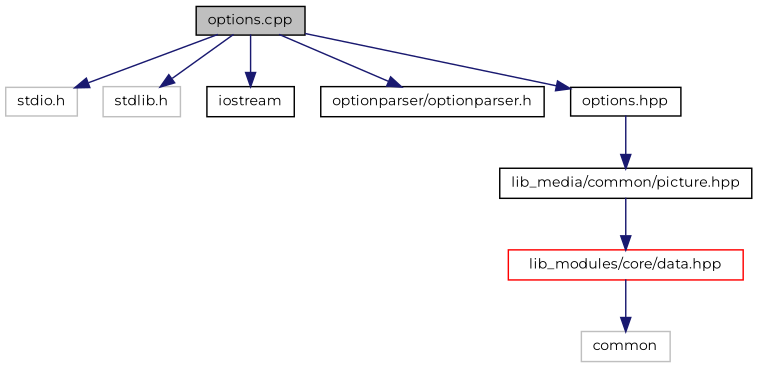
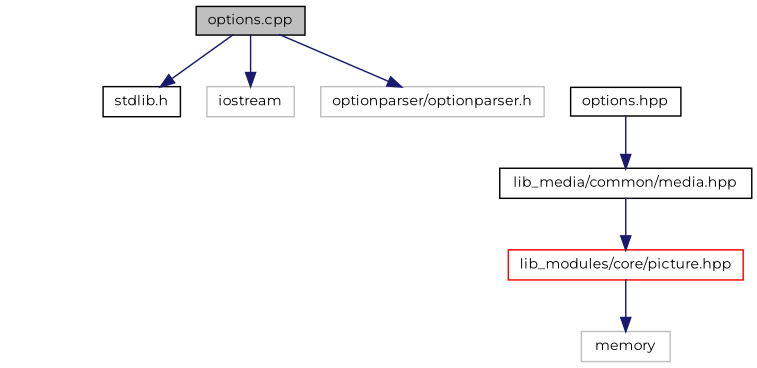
edge "options.cpp" -> "options.hpp": removed
node "stdio.h": removed
node "stdlib.h": color grey75 -> black
node "iostream": color black -> grey75
node "optionparser/optionparser.h": color black -> grey75
node "lib_media/common/picture.hpp": label "lib_media/common/picture.hpp" -> "lib_media/common/media.hpp"
node "lib_modules/core/data.hpp": label "lib_modules/core/data.hpp" -> "lib_modules/core/picture.hpp"
node "common": label "common" -> "memory"
